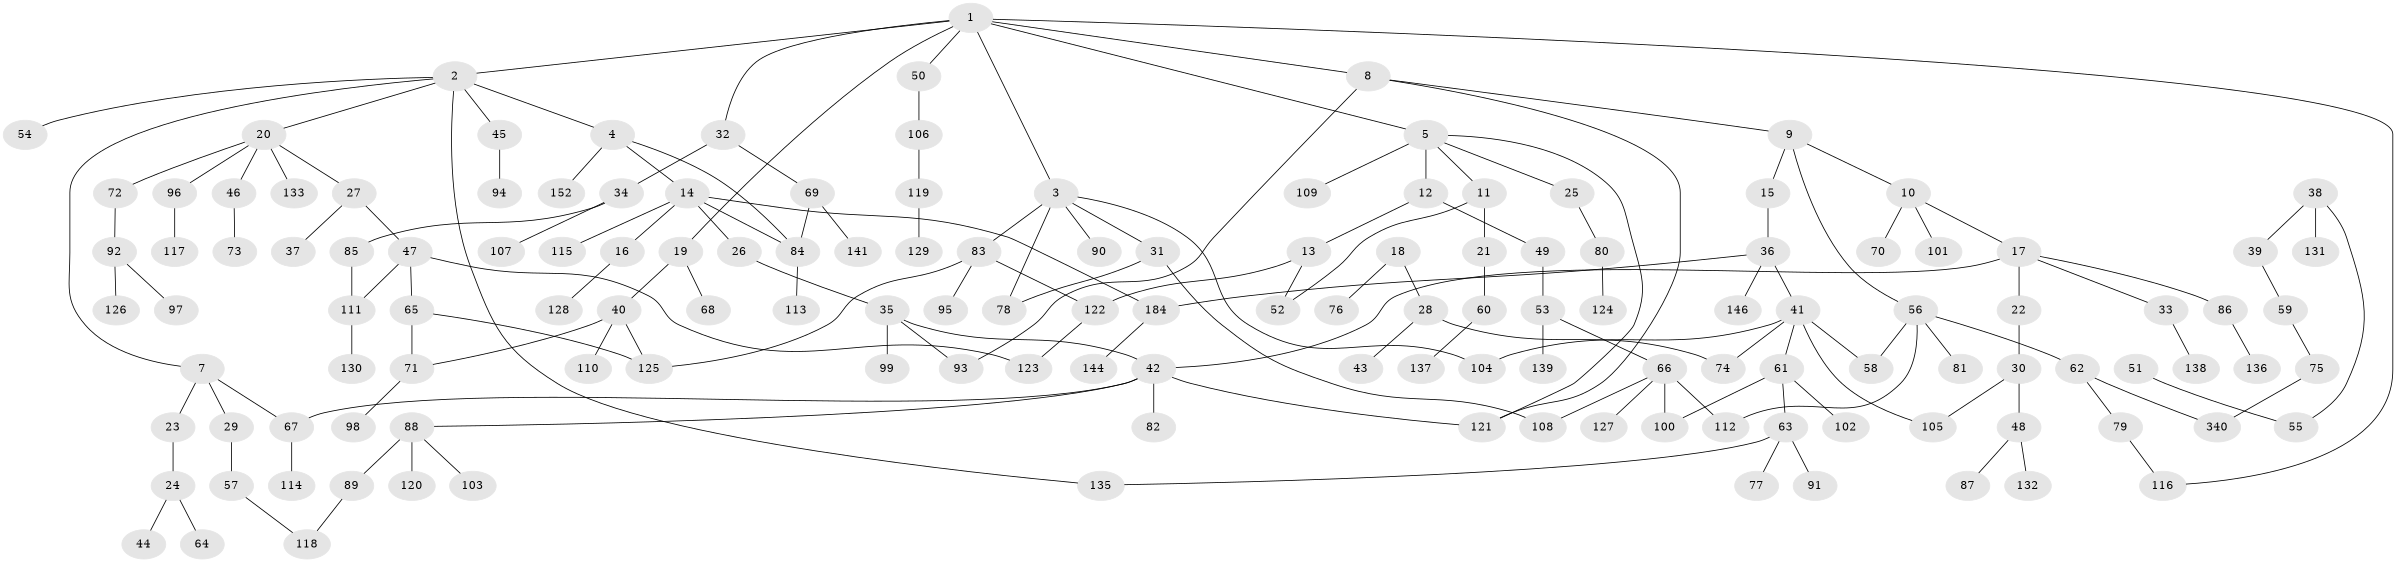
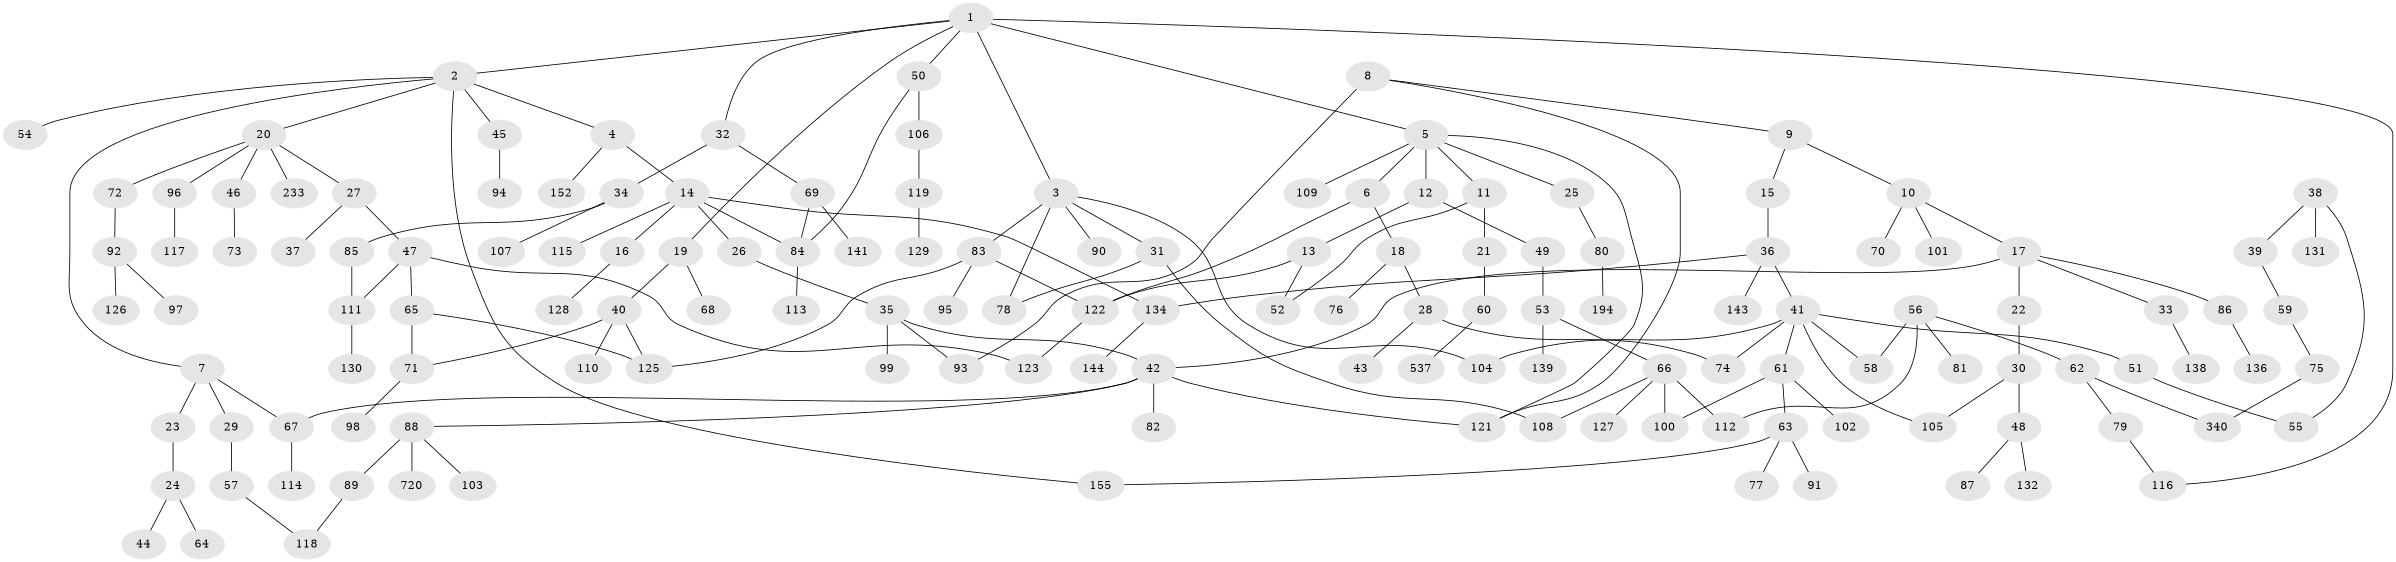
edge "1" -- "8": removed
edge "4" -- "84": now "50" -- "84"
node "133": label "133" -> "233"
node "6": added
edge "9" -- "56": removed
node "184": label "184" -> "134"
node "124": label "124" -> "194"
node "146": label "146" -> "143"
edge "41" -- "51": added
node "137": label "137" -> "537"
node "120": label "120" -> "720"
node "135": label "135" -> "155"
